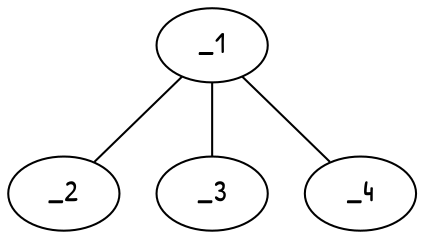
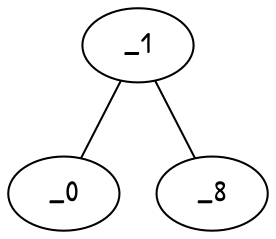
node "_2": label "_2" -> "_0"
node "_3": label "_3" -> "_8"
node "_4": removed
